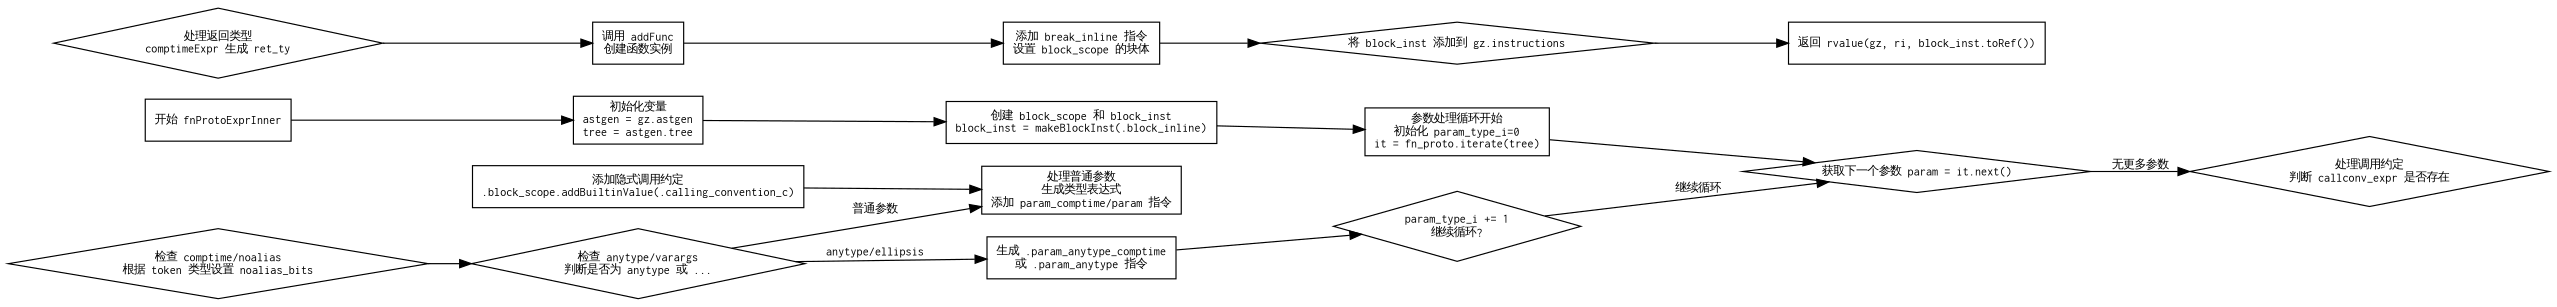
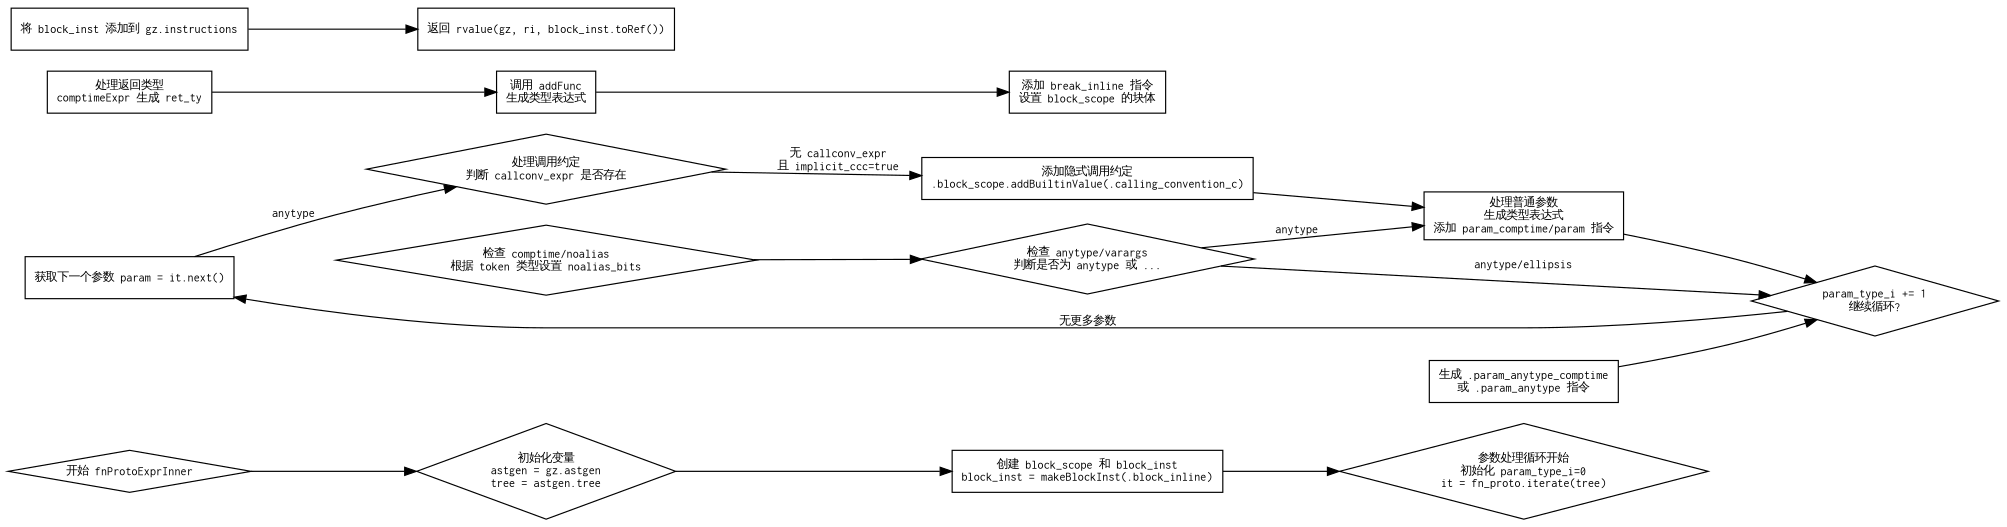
node "处理返回类型 comptimeExpr 生成 ret_ty": shape diamond -> box
node "调用 addFunc 创建函数实例": label "调用 addFunc 创建函数实例" -> "调用 addFunc 生成类型表达式"
edge "添加 break_inline 指令 设置 block_scope 的块体" -> "将 block_inst 添加到 gz.instructions": removed
node "将 block_inst 添加到 gz.instructions": shape diamond -> box
node "开始 fnProtoExprInner": shape box -> diamond
node "初始化变量 astgen = gz.astgen tree = astgen.tree": shape box -> diamond
node "参数处理循环开始 初始化 param_type_i=0 it = fn_proto.iterate(tree)": shape box -> diamond
edge "参数处理循环开始 初始化 param_type_i=0 it = fn_proto.iterate(tree)" -> "获取下一个参数 param = it.next()": removed
edge "获取下一个参数 param = it.next()" -> "处理调用约定 判断 callconv_expr 是否存在": label "无更多参数" -> "anytype"
node "获取下一个参数 param = it.next()": shape diamond -> box
edge "处理调用约定 判断 callconv_expr 是否存在" -> "添加隐式调用约定 .block_scope.addBuiltinValue(.calling_convention_c)": added, label "无 callconv_expr 且 implicit_ccc=true"
edge "param_type_i += 1 继续循环?" -> "获取下一个参数 param = it.next()": label "继续循环" -> "无更多参数"
edge "检查 anytype/varargs 判断是否为 anytype 或 ..." -> "处理普通参数 生成类型表达式 添加 param_comptime/param 指令": label "普通参数" -> "anytype"
edge "处理普通参数 生成类型表达式 添加 param_comptime/param 指令" -> "param_type_i += 1 继续循环?": added
edge "检查 anytype/varargs 判断是否为 anytype 或 ..." -> "生成 .param_anytype_comptime 或 .param_anytype 指令": now "检查 anytype/varargs 判断是否为 anytype 或 ..." -> "param_type_i += 1 继续循环?"
